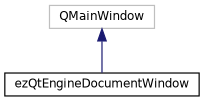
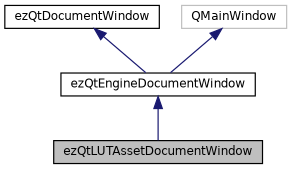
node "ezQtDocumentWindow": added
node "ezQtLUTAssetDocumentWindow": added
